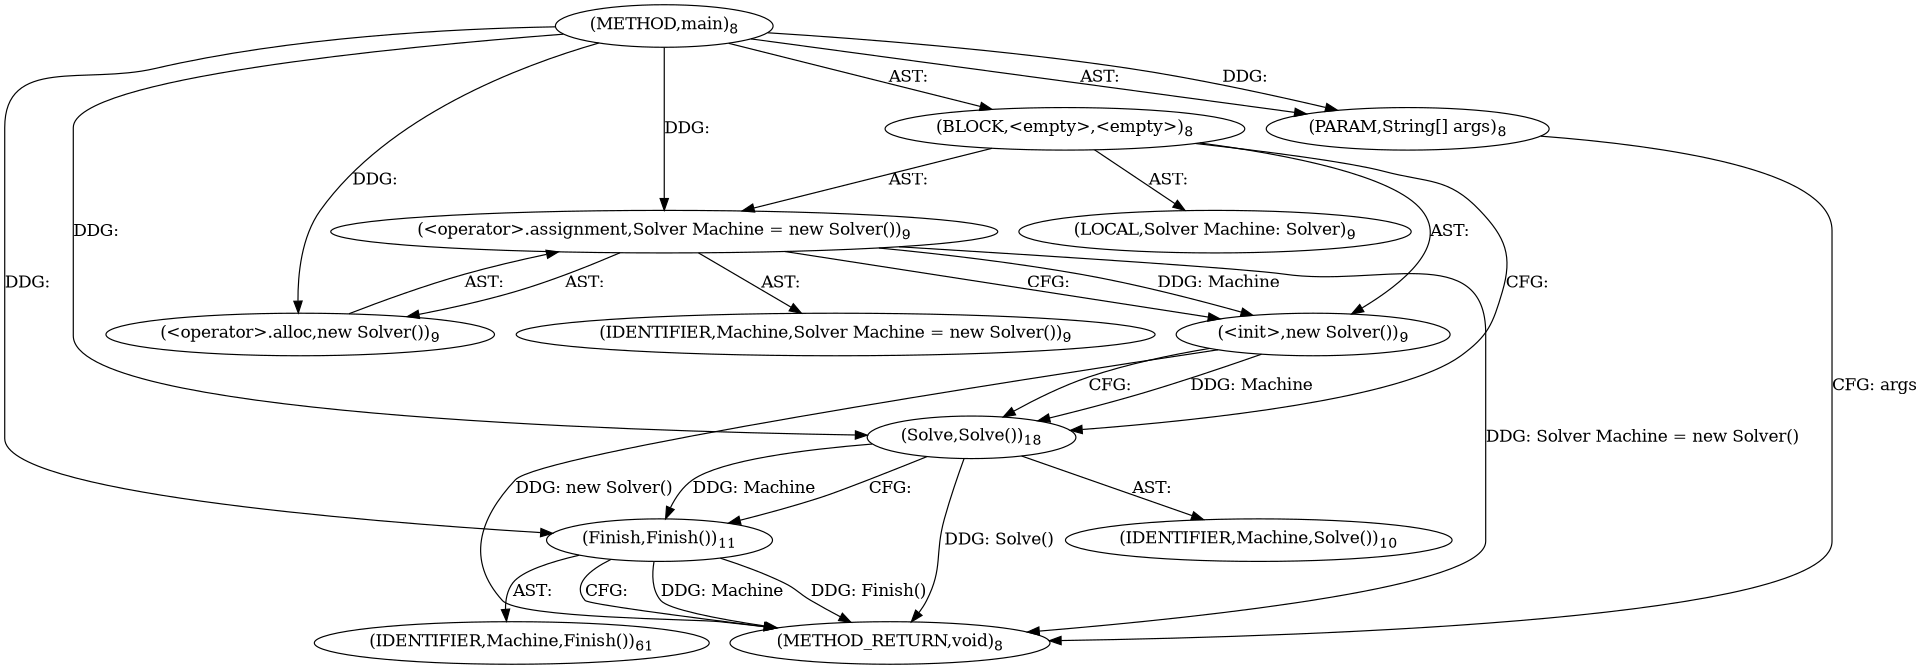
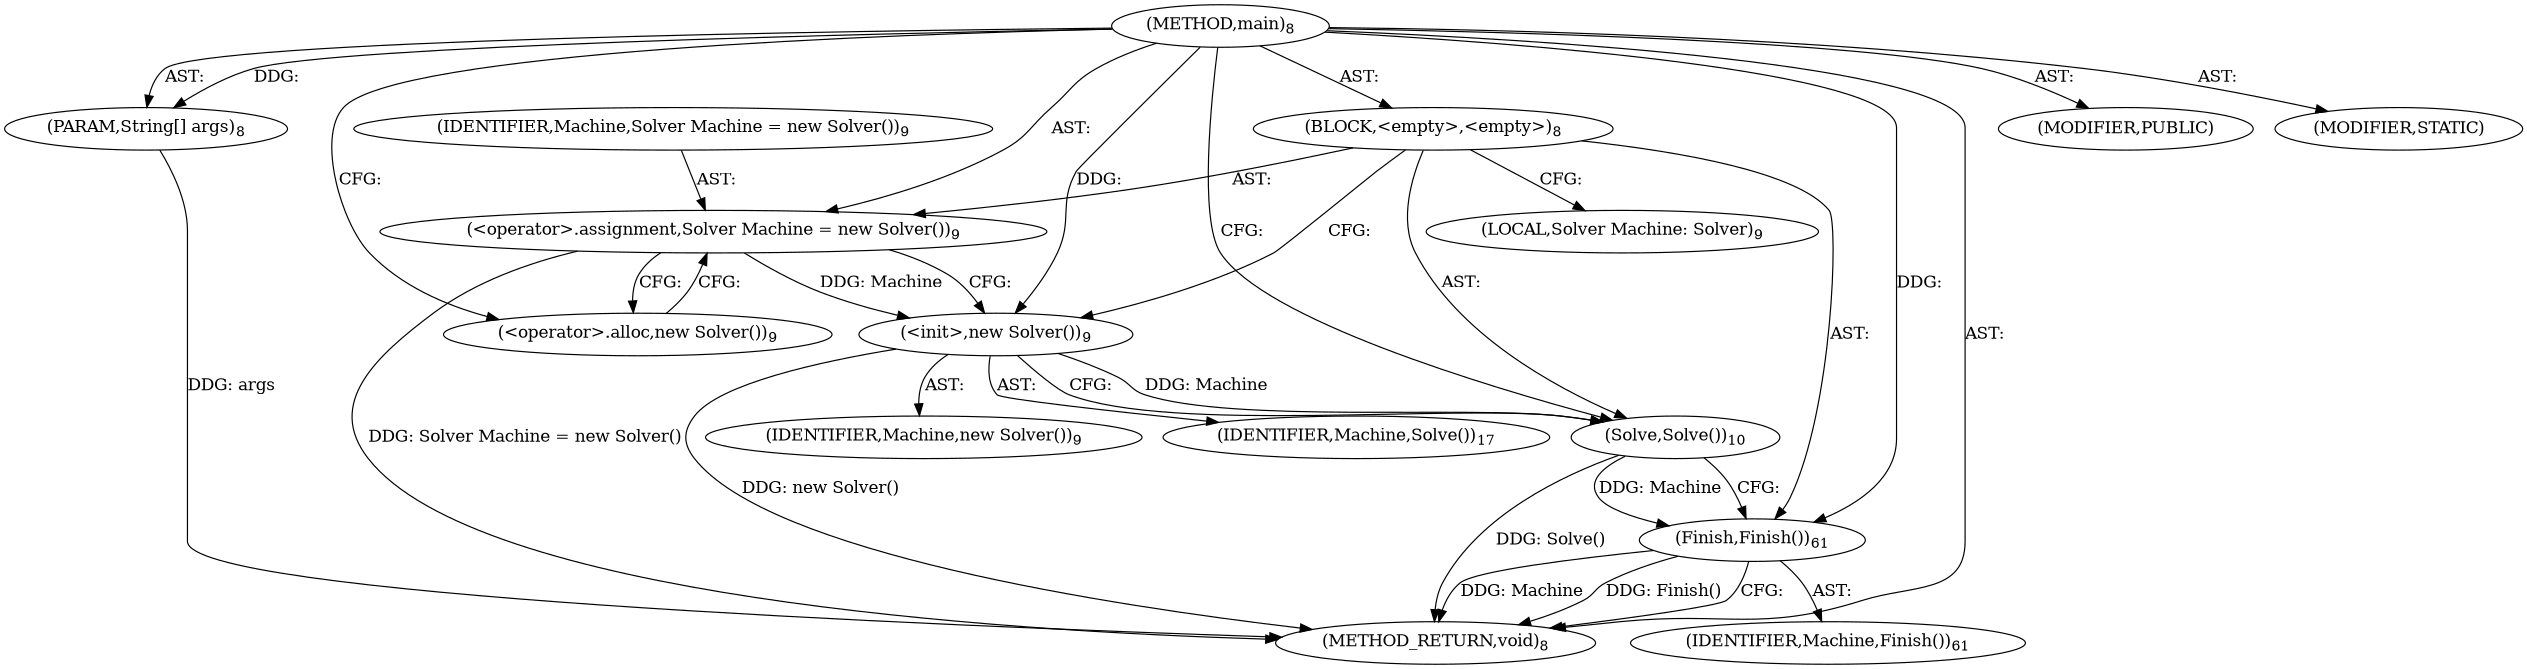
edge "(METHOD,main)" -> "(<operator>.assignment,Solver Machine = new Solver())": label "DDG: " -> "AST: "
node "(MODIFIER,PUBLIC)": added
node "(MODIFIER,STATIC)": added
edge "(METHOD,main)" -> "(<init>,new Solver())": added, label "DDG:"
edge "(METHOD,main)" -> "(<operator>.alloc,new Solver())": label "DDG: " -> "CFG: "
edge "(BLOCK,<empty>,<empty>)" -> "(LOCAL,Solver Machine: Solver)": label "AST: " -> "CFG: "
edge "(METHOD,main)" -> "(METHOD_RETURN,void)": added, label "AST:"
edge "(METHOD,main)" -> "(Solve,Solve())": label "DDG: " -> "CFG: "
edge "(BLOCK,<empty>,<empty>)" -> "(<init>,new Solver())": label "AST: " -> "CFG: "
edge "(BLOCK,<empty>,<empty>)" -> "(Finish,Finish())": added, label "AST:"
edge "(<operator>.assignment,Solver Machine = new Solver())" -> "(IDENTIFIER,Machine,Solver Machine = new Solver())": reversed
edge "(<operator>.alloc,new Solver())" -> "(<operator>.assignment,Solver Machine = new Solver())": label "AST: " -> "CFG: "
edge "(<operator>.assignment,Solver Machine = new Solver())" -> "(<operator>.alloc,new Solver())": label "AST: " -> "CFG: "
edge "(BLOCK,<empty>,<empty>)" -> "(Solve,Solve())": label "CFG: " -> "AST: "
edge "(PARAM,String[] args)" -> "(METHOD_RETURN,void)": label "CFG: args" -> "DDG: args"
node "(Solve,Solve())": text "18" -> "10"
node "(IDENTIFIER,Machine,new Solver())": added
edge "(Solve,Solve())" -> "(IDENTIFIER,Machine,Solve())": now "(<init>,new Solver())" -> "(IDENTIFIER,Machine,Solve())"
node "(Finish,Finish())": text "11" -> "61"
node "(IDENTIFIER,Machine,Solve())": text "10" -> "17"
